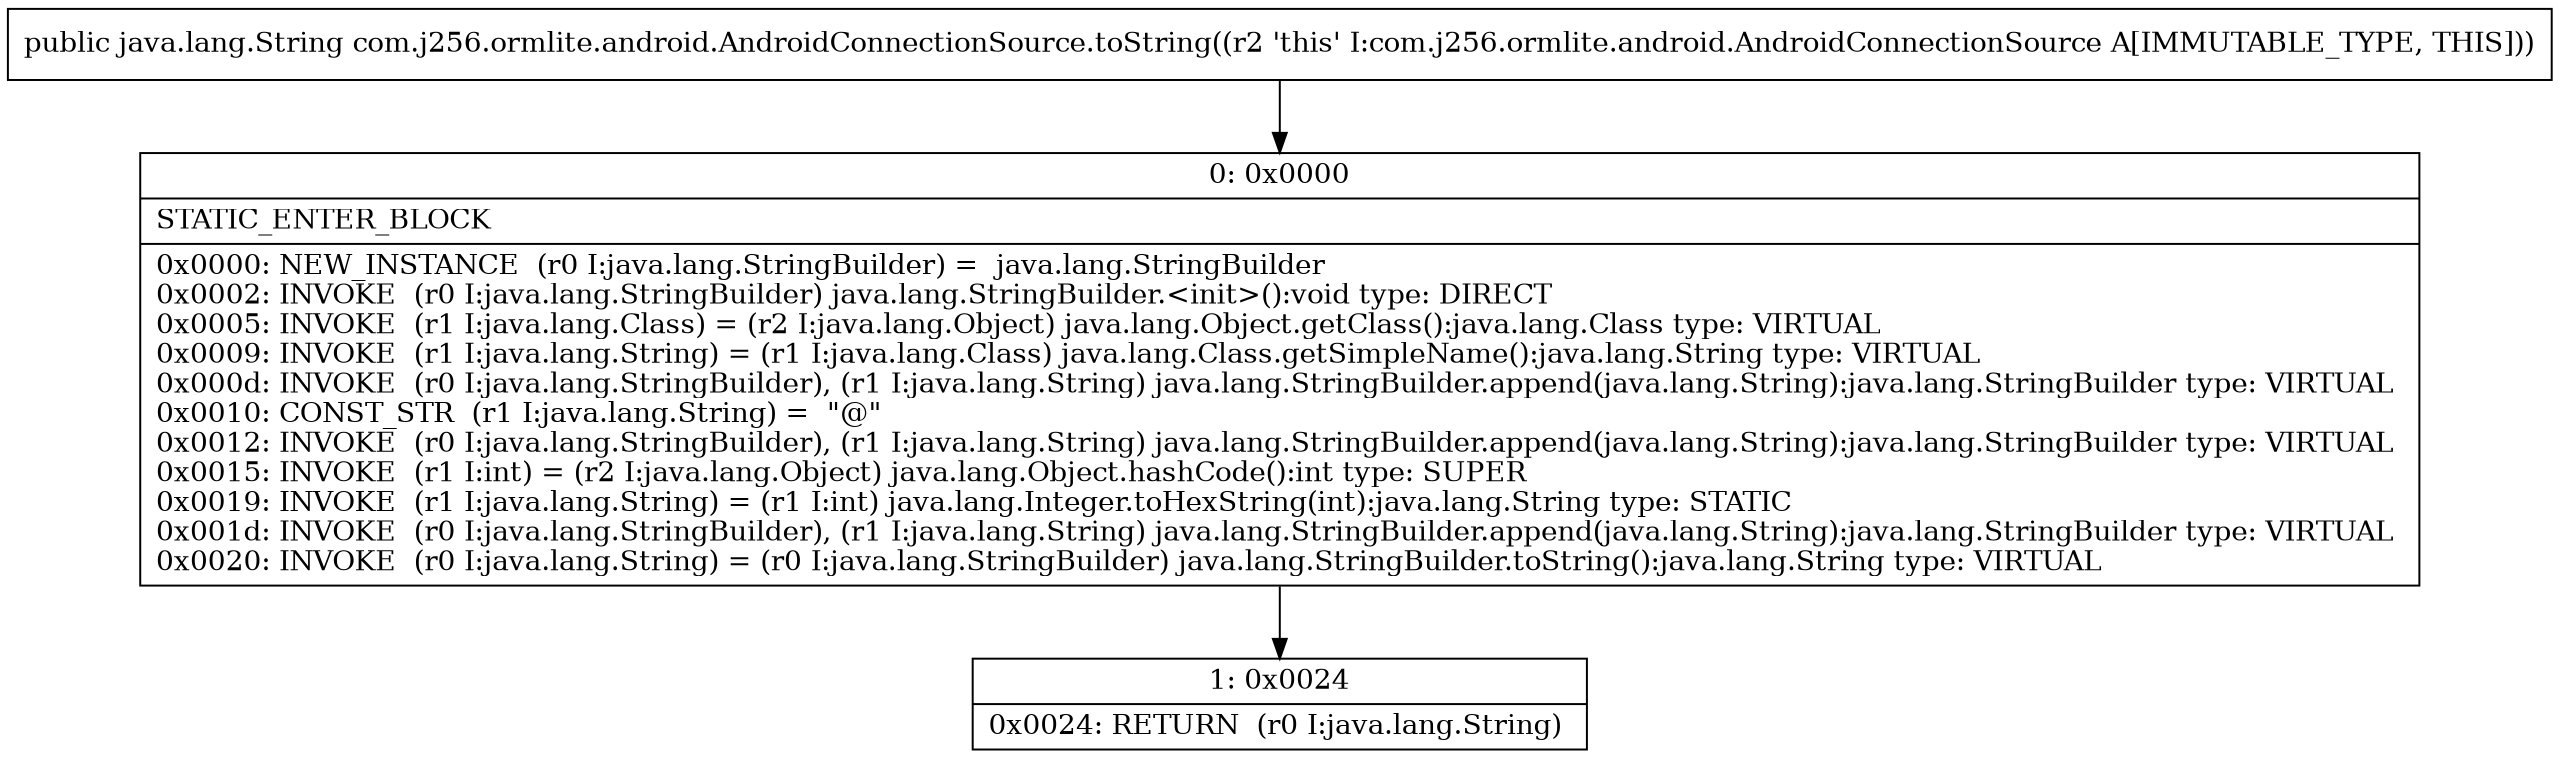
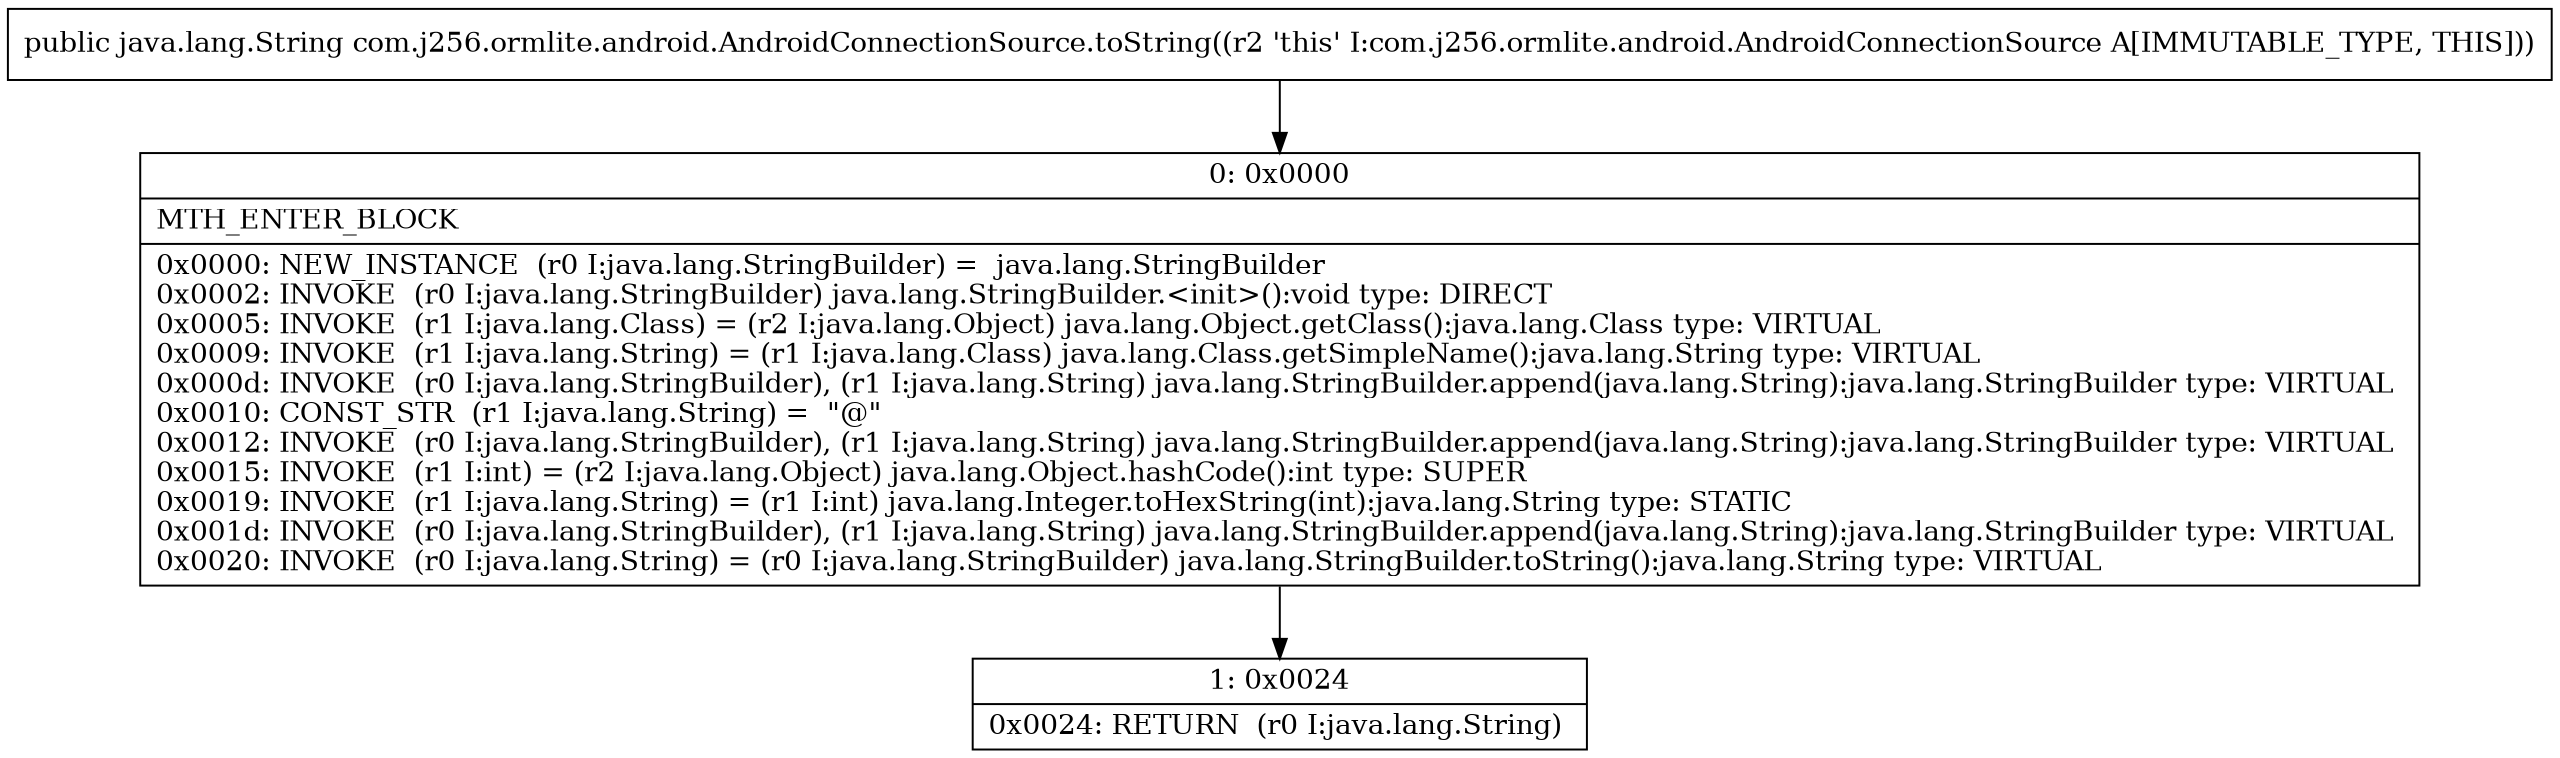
node "0: 0x0000": text "STATIC_ENTER_BLOCK" -> "MTH_ENTER_BLOCK"
